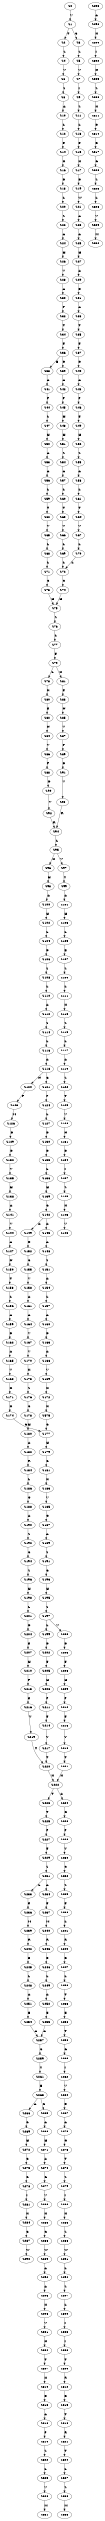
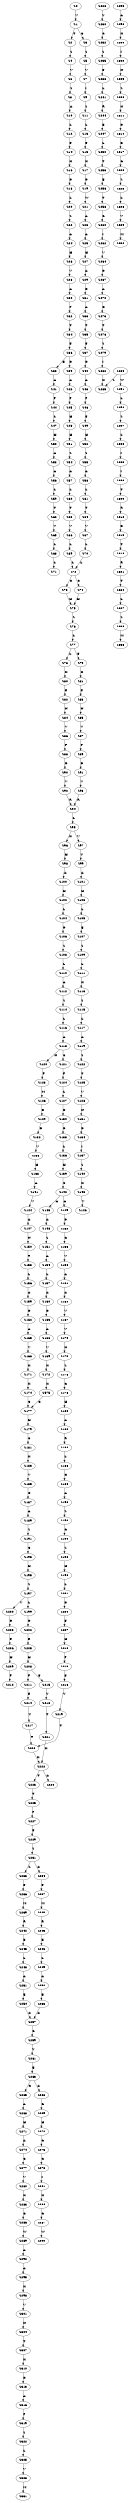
edge "S71" -> "S73": now "S72" -> "S73"
edge "S79" -> "S78": now "S77" -> "S78"
edge "S212" -> "S215": now "S208" -> "S215"
node "S226": removed
edge "S285" -> "S288": reversed
